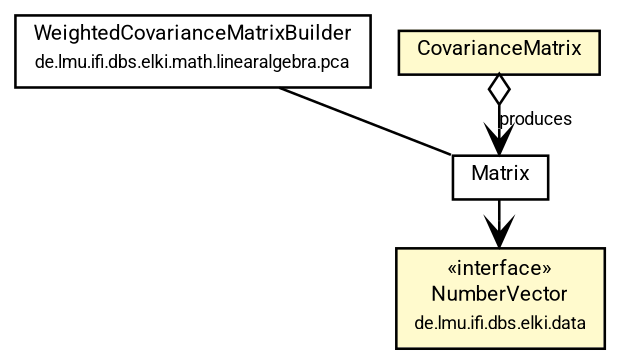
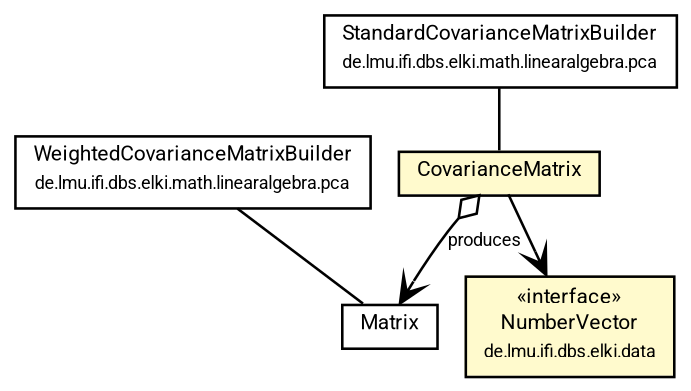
node "StandardCovarianceMatrixBuilder": added
edge "Matrix" -> "NumberVector": now "CovarianceMatrix" -> "NumberVector"
